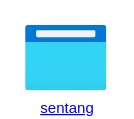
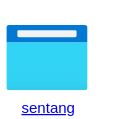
node "sentang": moved (66, 58) -> (48, 58)
